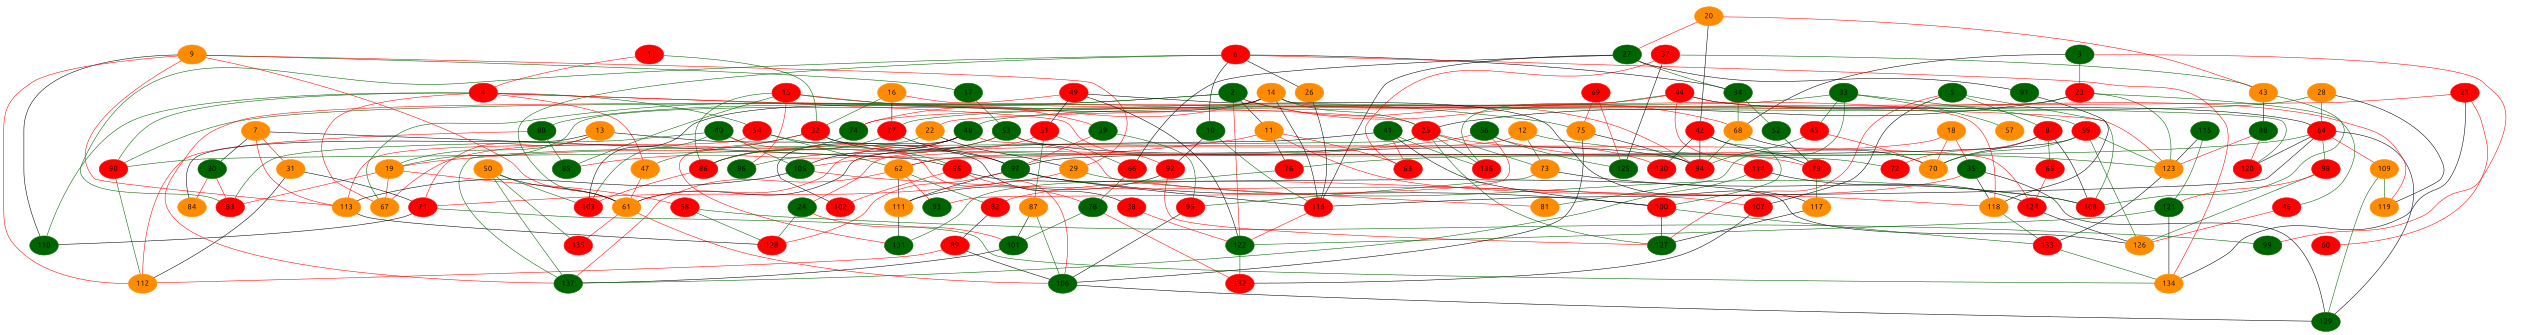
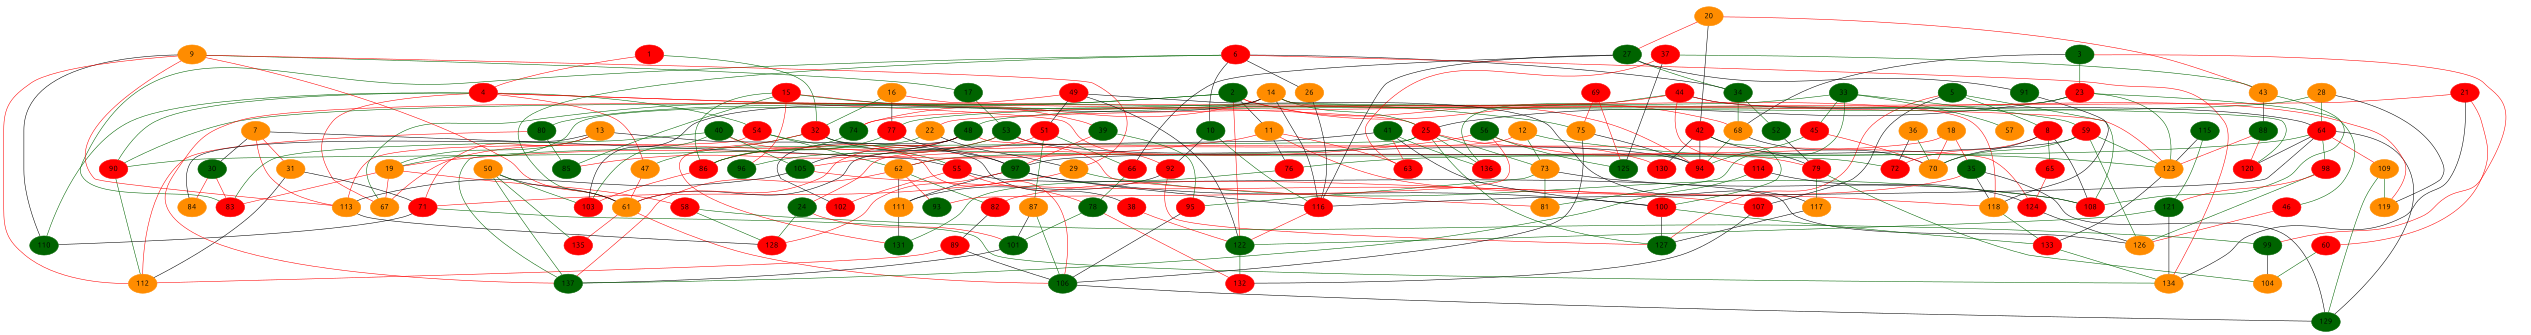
node "36": added
edge "73" -- "81": added
node "104": added
